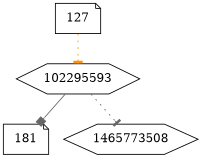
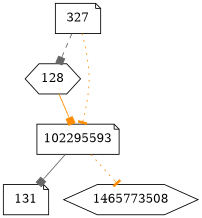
node "127": label "127" -> "327"
node "128": added
node "102295593": shape hexagon -> note
edge "102295593" -> "1465773508": color gray40 -> darkorange
node "181": label "181" -> "131"
